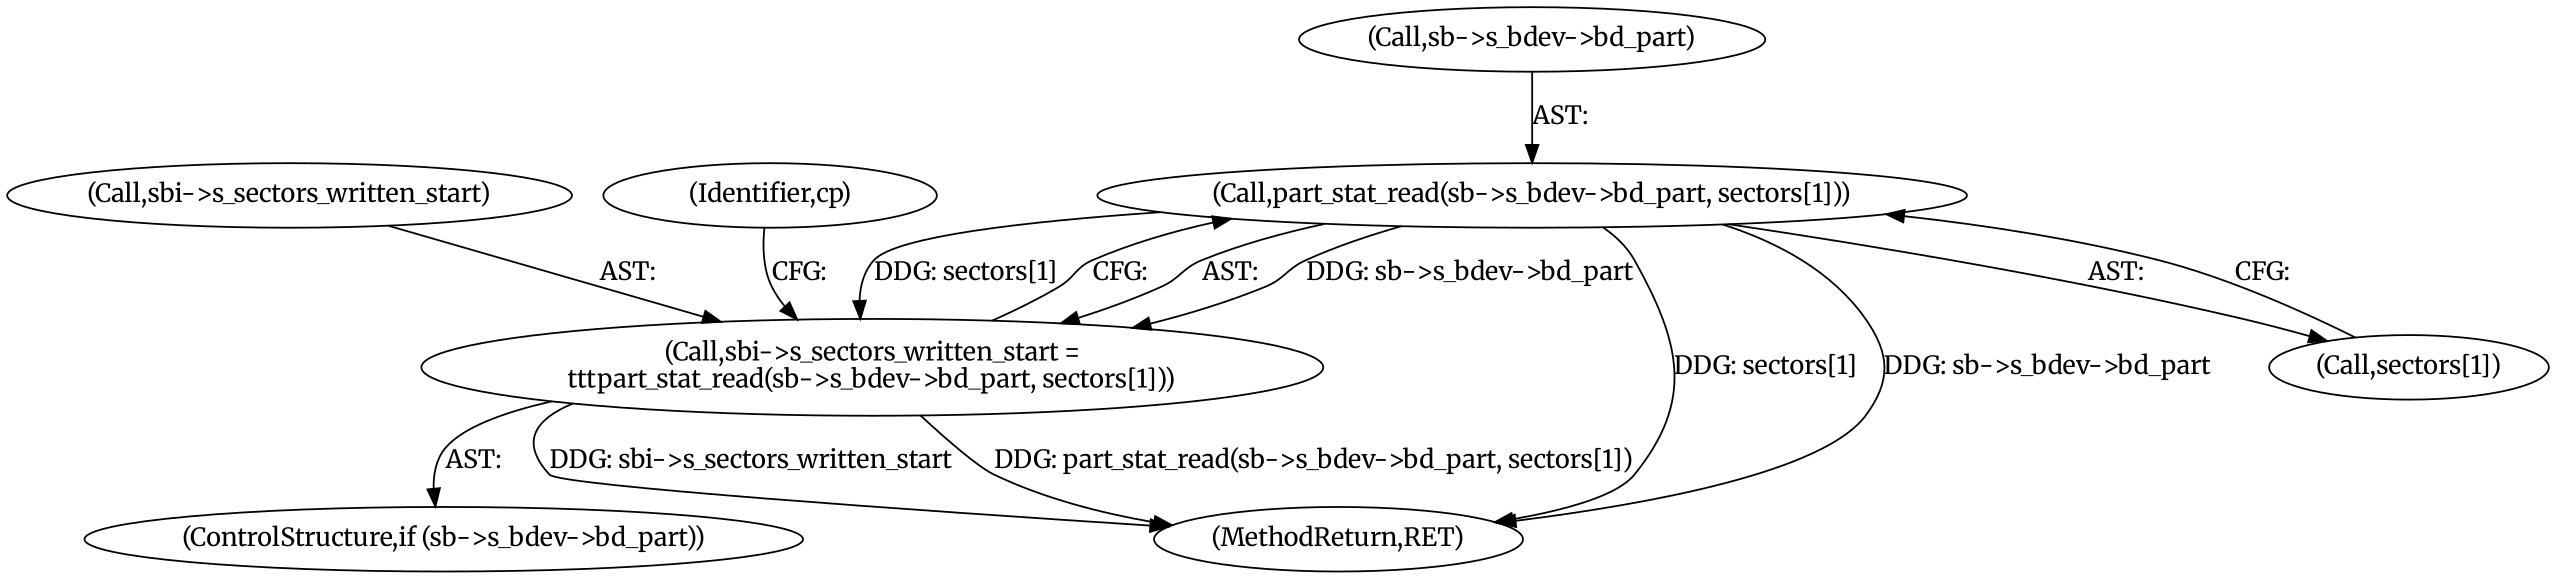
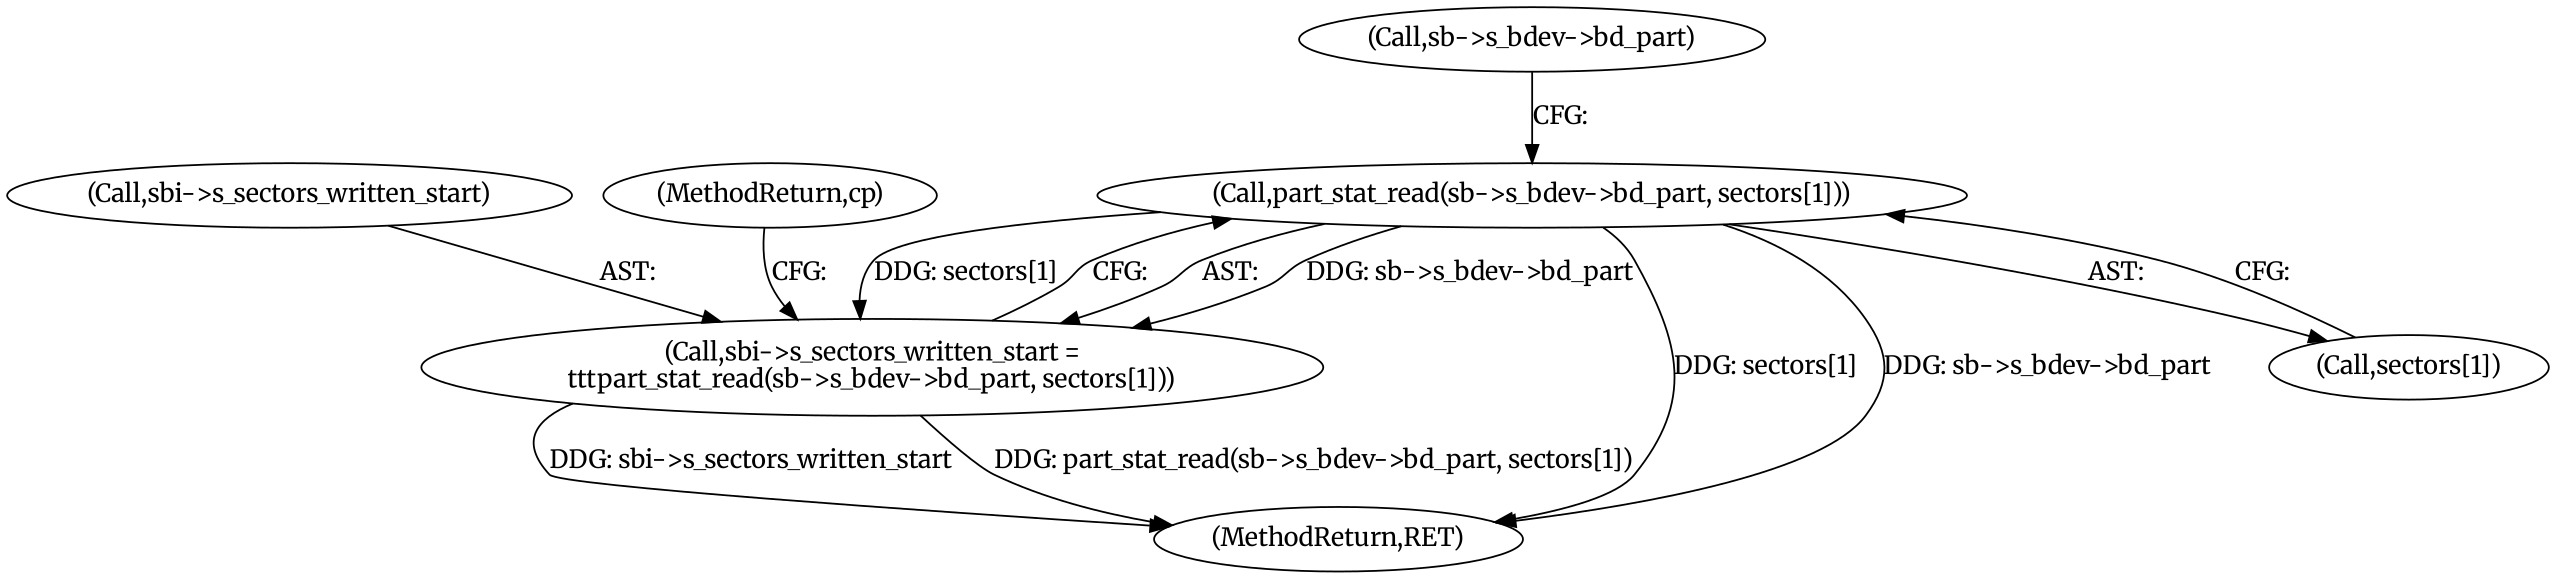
edge "(Call,sb->s_bdev->bd_part)" -> "(Call,part_stat_read(sb->s_bdev->bd_part, sectors[1]))": label "AST: " -> "CFG: "
node "(Identifier,cp)": label "(Identifier,cp)" -> "(MethodReturn,cp)"
node "(ControlStructure,if (sb->s_bdev->bd_part))": removed
